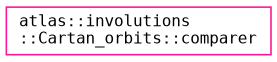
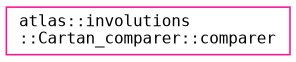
node "atlas::involutions ::Cartan_orbits::comparer": label "atlas::involutions ::Cartan_orbits::comparer" -> "atlas::involutions ::Cartan_comparer::comparer"
